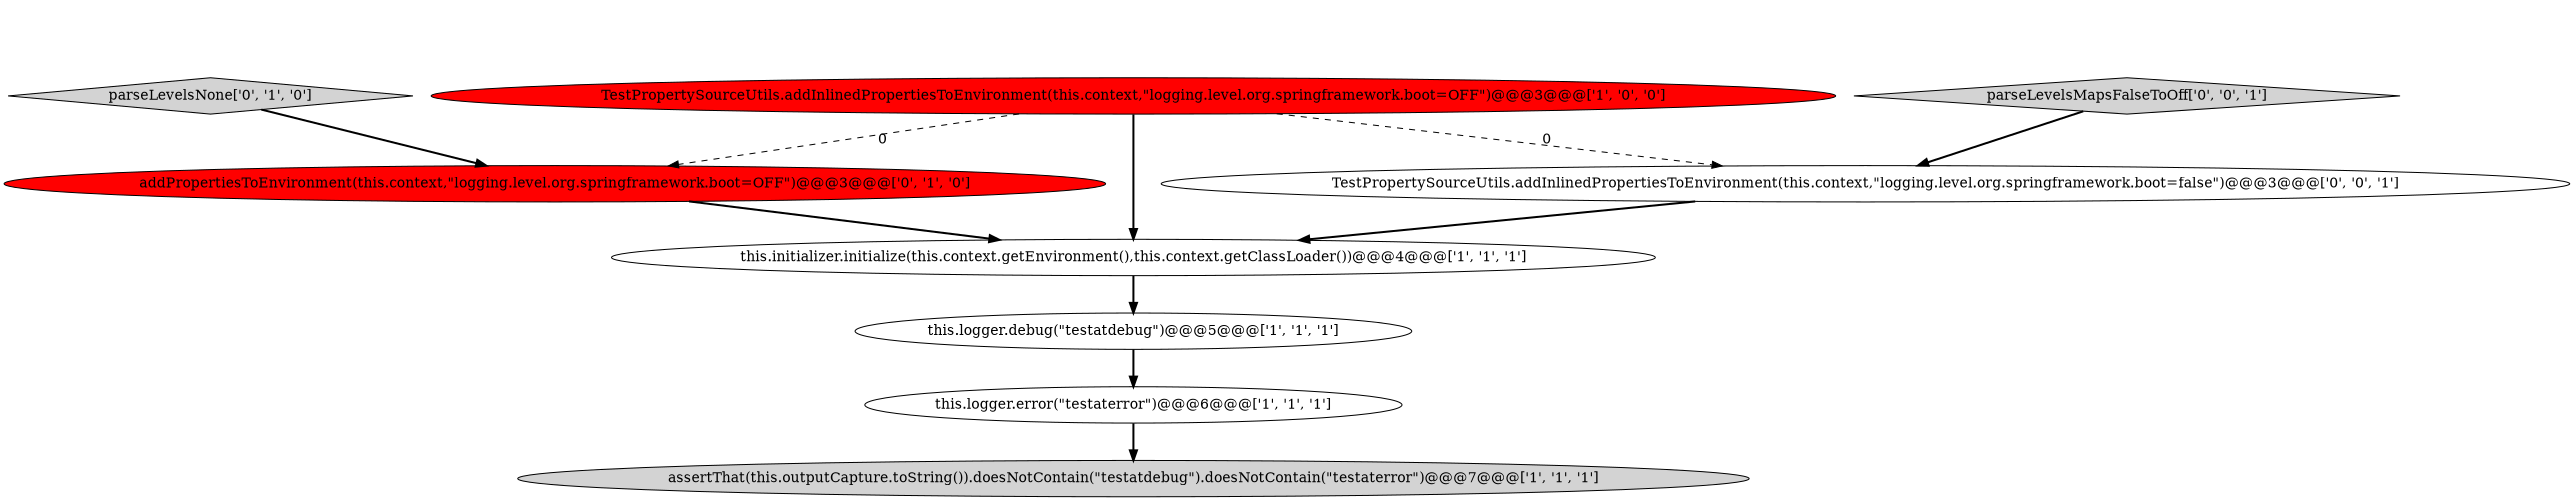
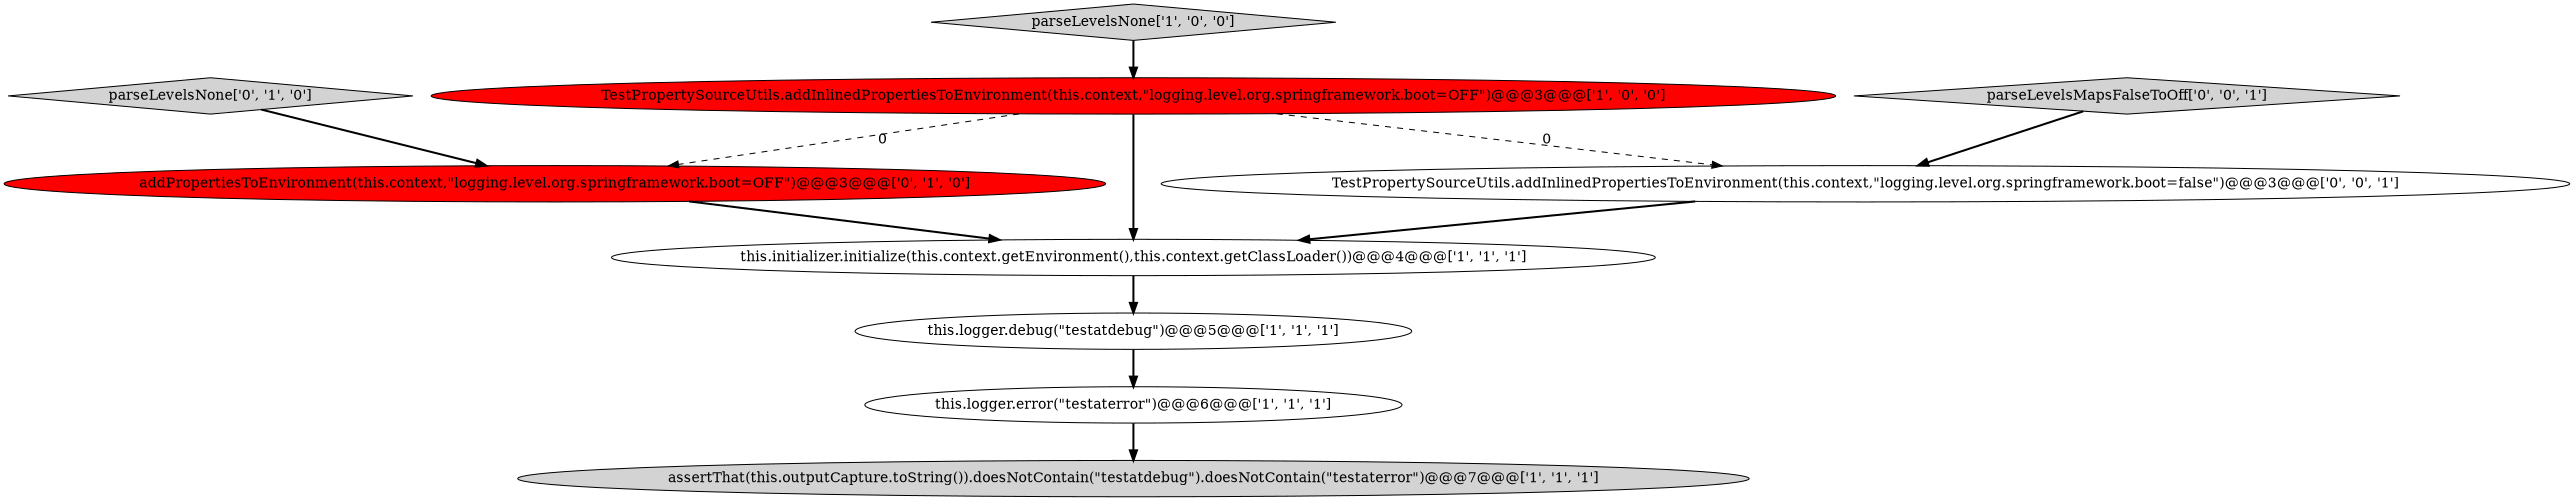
node "parseLevelsNone['1', '0', '0']": added
